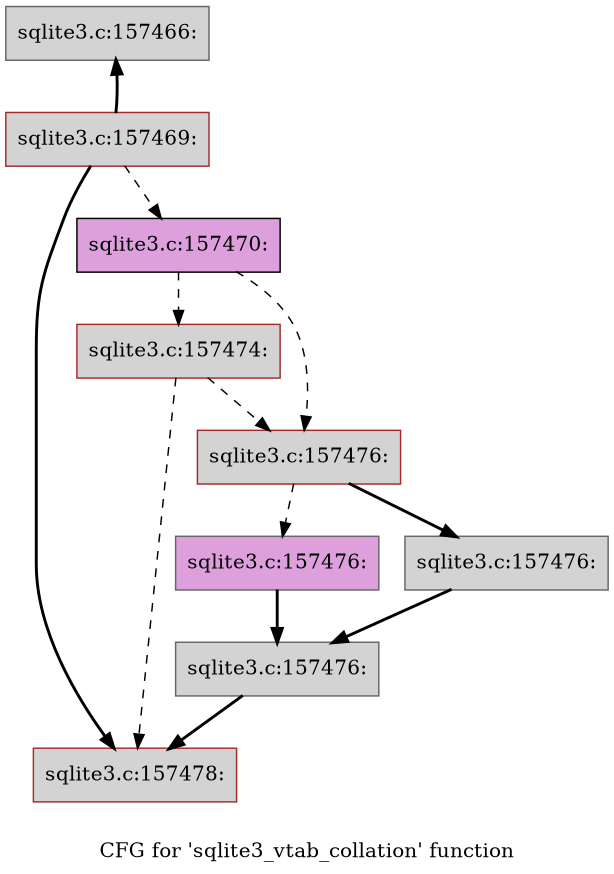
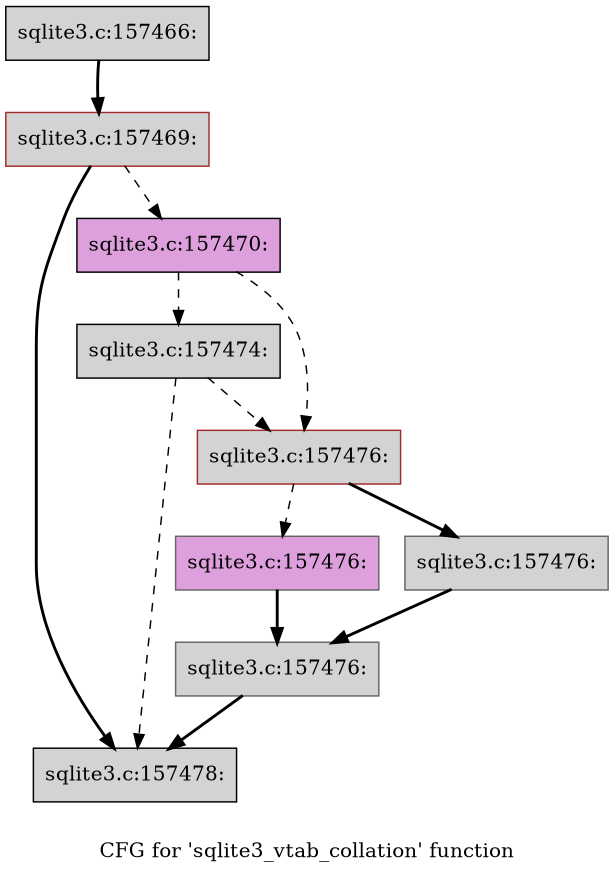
node "sqlite3.c:157466:": color gray40 -> black
edge "sqlite3.c:157469:" -> "sqlite3.c:157466:": reversed
node "sqlite3.c:157474:": color brown -> black
node "sqlite3.c:157478:": color brown -> black
